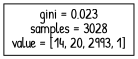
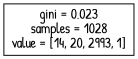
node "gini = 0.023 samples = 3028 value = [14, 20, 2993, 1]": label "gini = 0.023 samples = 3028 value = [14, 20, 2993, 1]" -> "gini = 0.023 samples = 1028 value = [14, 20, 2993, 1]"
